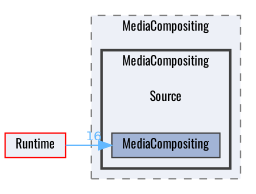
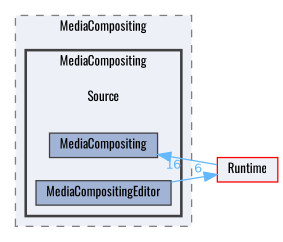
node "MediaCompositingEditor": added
